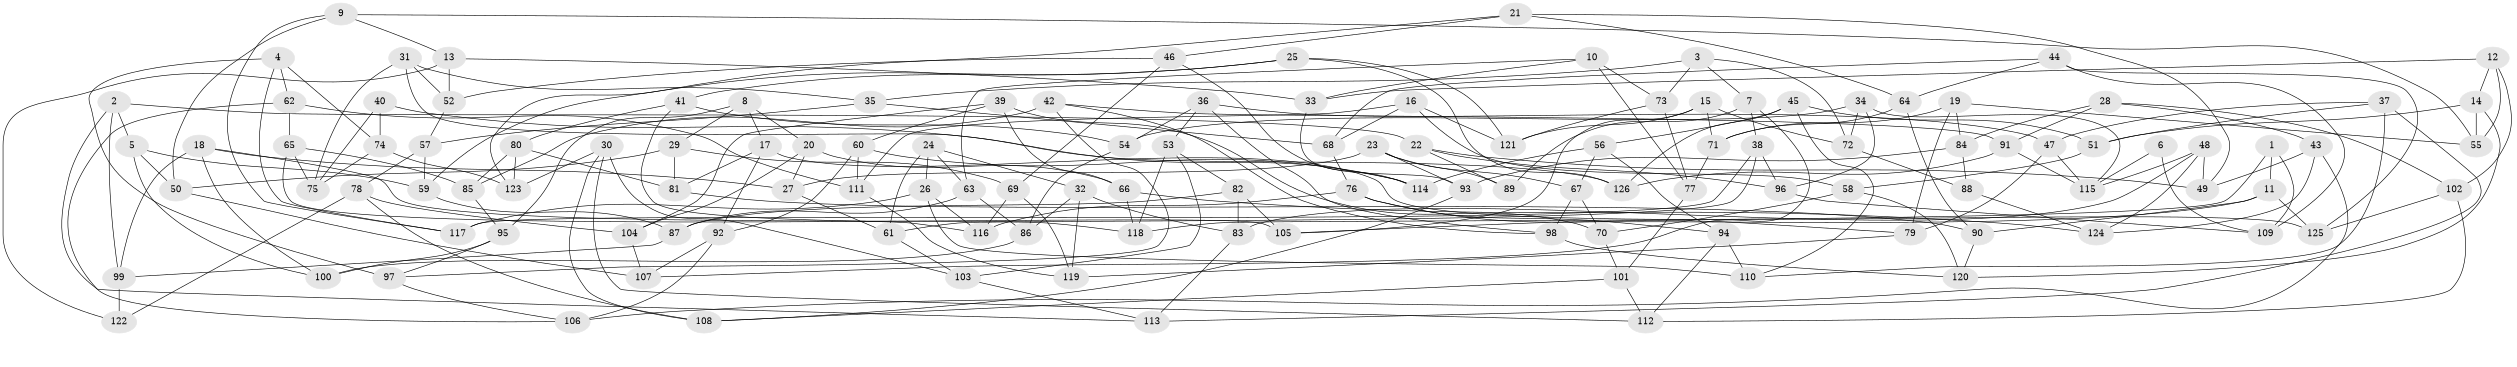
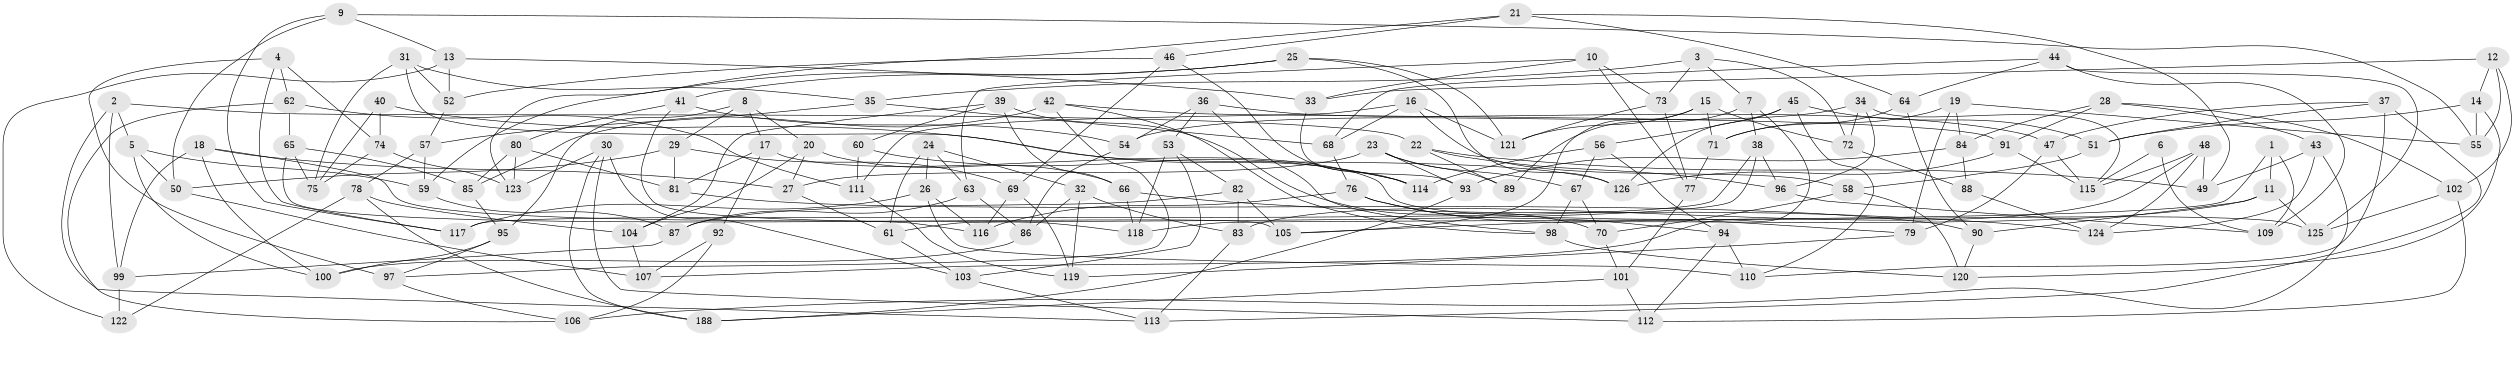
edge "60" -- "92": removed
node "108": label "108" -> "188"
